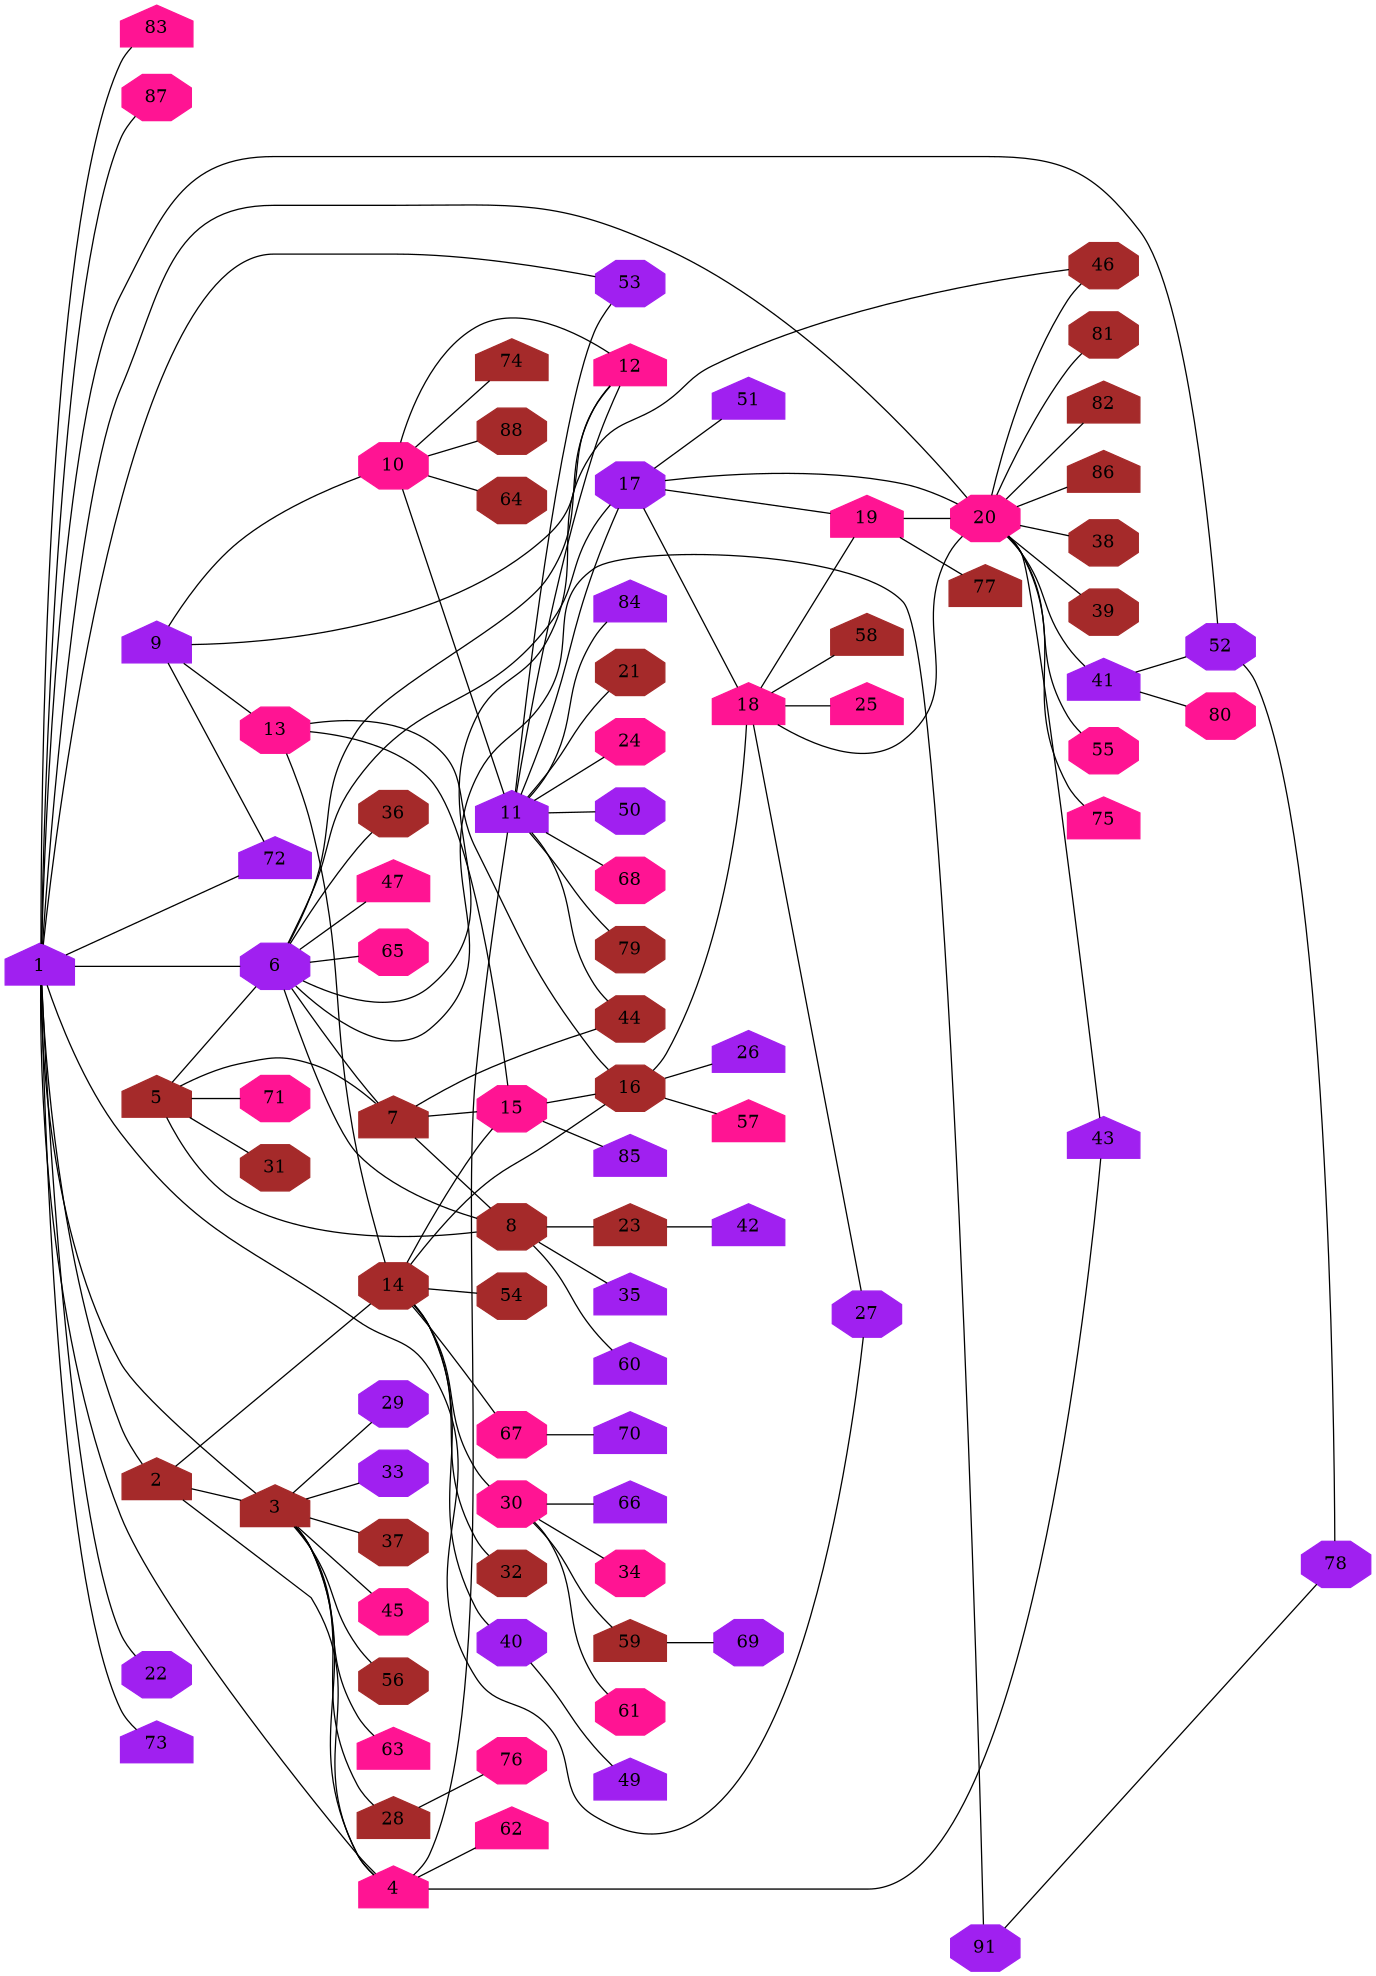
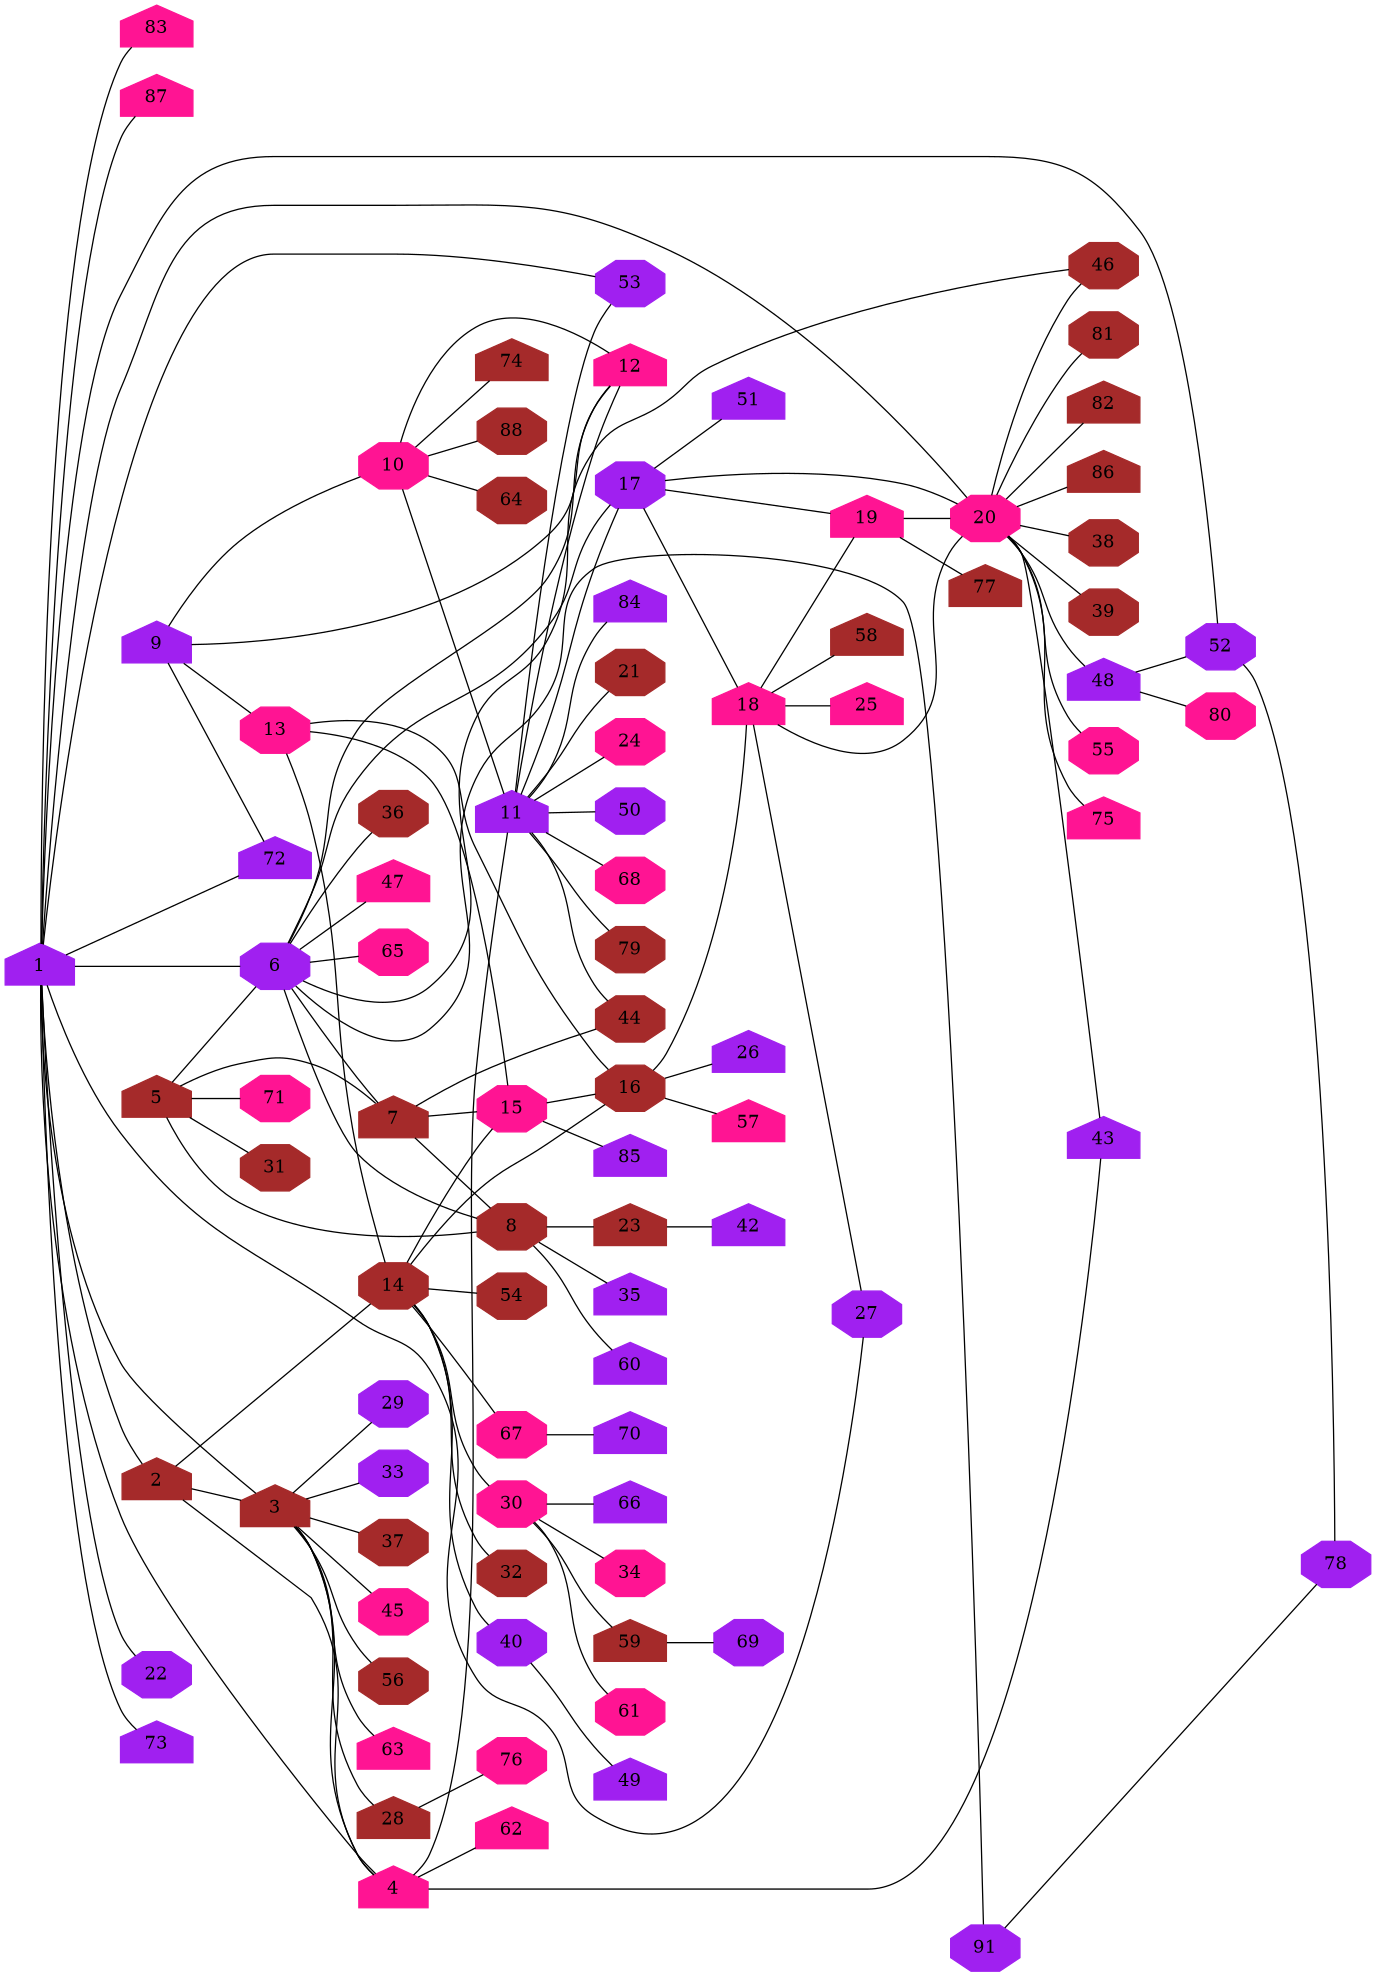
node "87": shape octagon -> house
node "41": label "41" -> "48"
